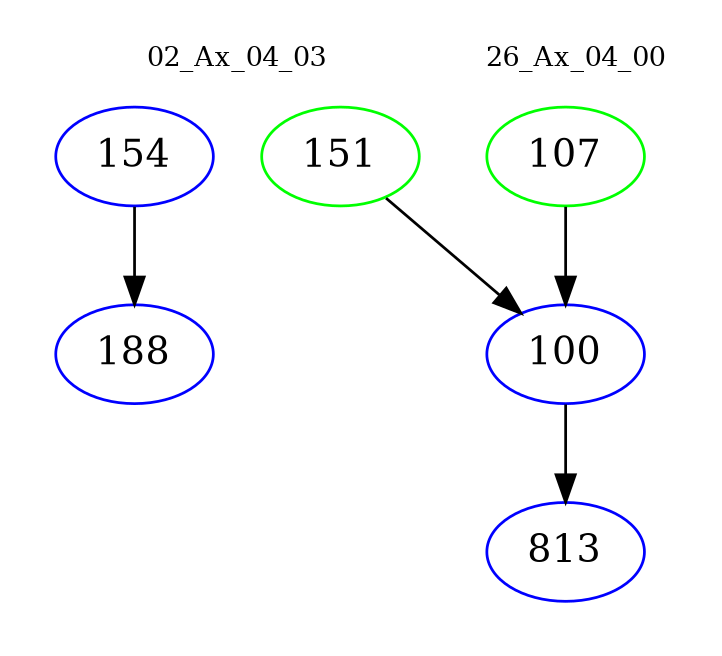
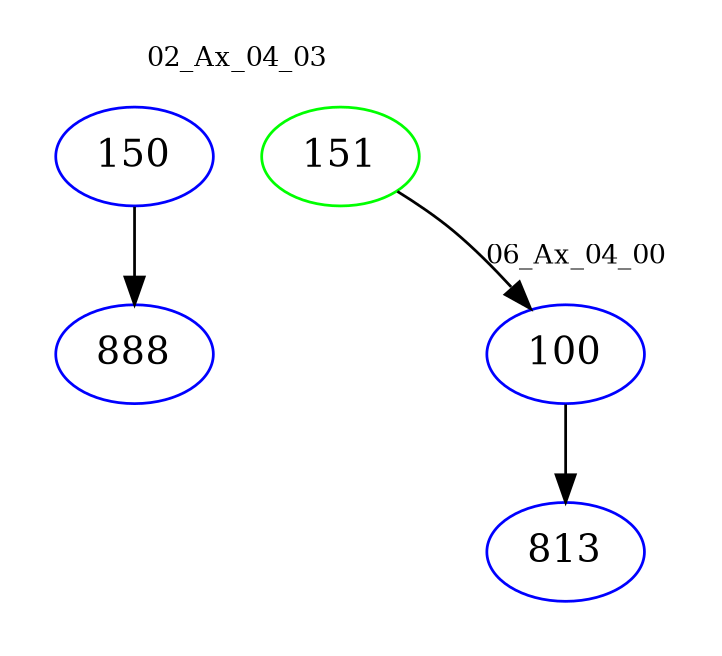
cluster "26_Ax_04_00": label "26_Ax_04_00" -> "06_Ax_04_00"
node "154": label "154" -> "150"
node "107": removed
node "188": label "188" -> "888"
